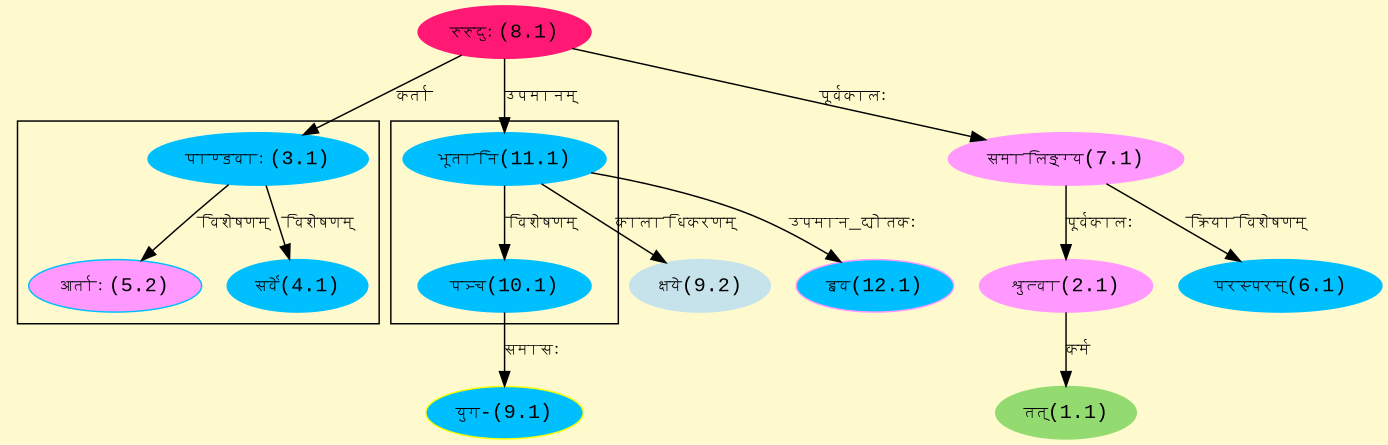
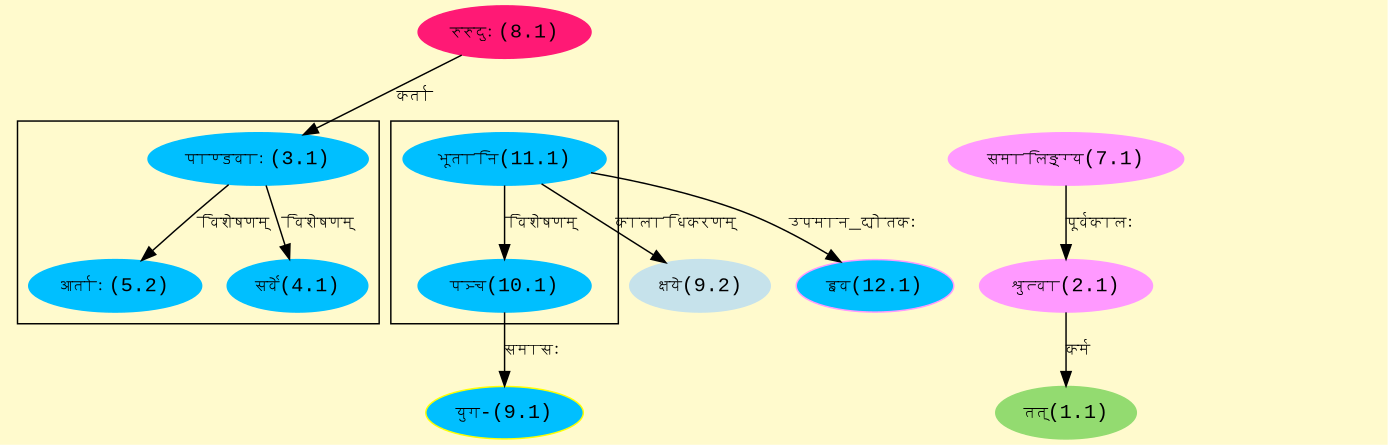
edge "रुरुदुः(8.1)" -> "भूतानि(11.1)": removed, label "उपमानम्"
edge "रुरुदुः(8.1)" -> "समालिङ्ग्य(7.1)": removed, label "पूर्वकालः"
node "आर्ताः(5.2)": fillcolor #ff99ff -> #00bfff
node "परस्परम्(6.1)": removed
